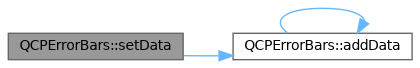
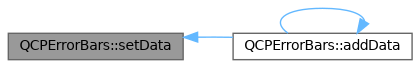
edge "QCPErrorBars::setData" -> "QCPErrorBars::addData": reversed
